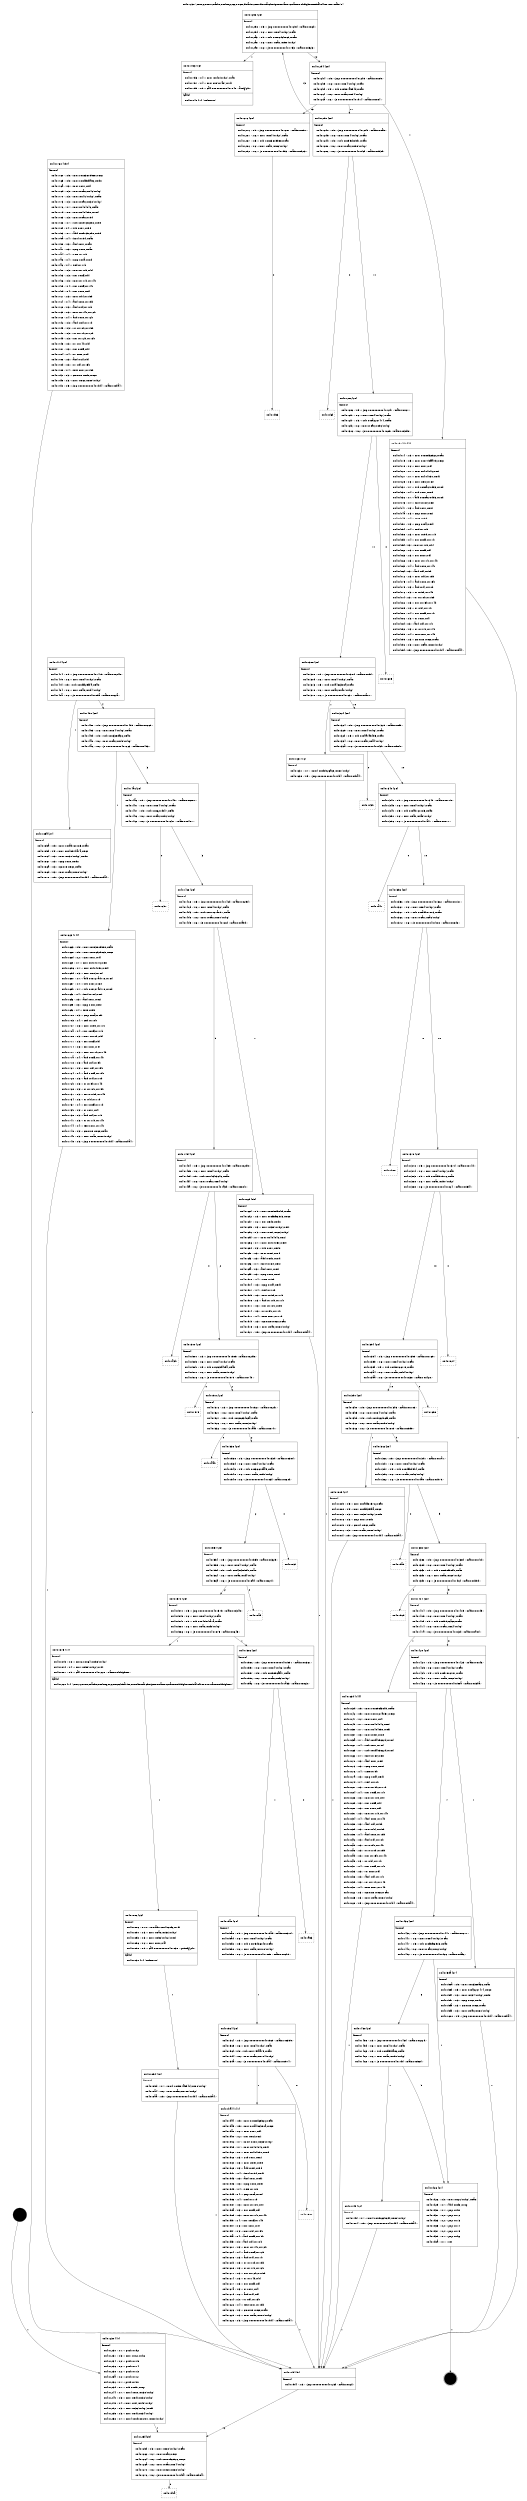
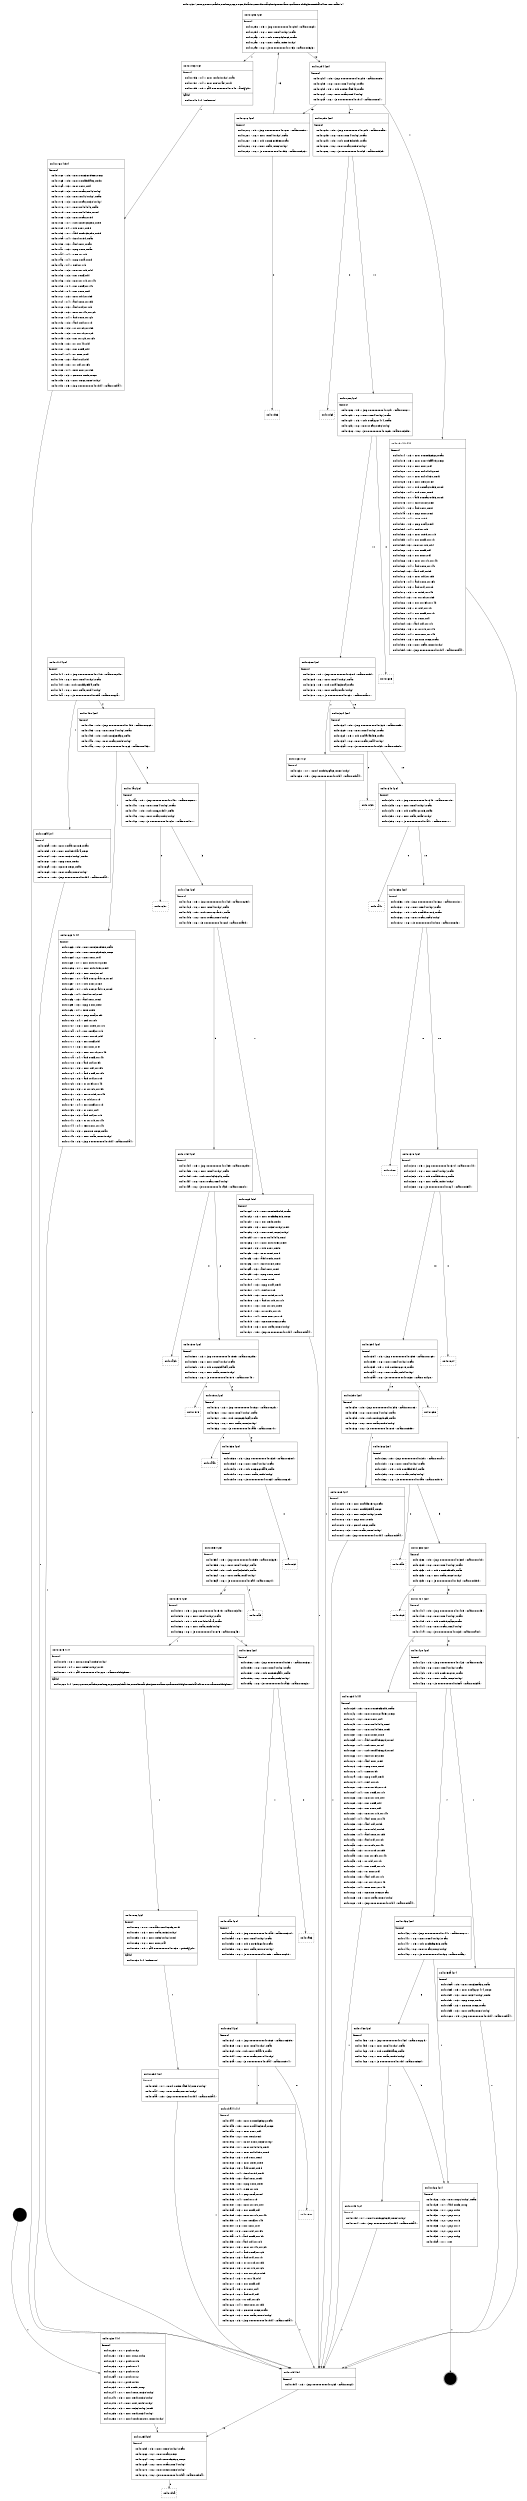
edge "0x4012d0 [28]" -> "0x401298 [28]": now "0x40127c [28]" -> "0x401298 [28]"
edge "0x401753 [13]" -> "0x401760 [157]": added, label "1"
edge "0x4013b0 [28]" -> "0x4013cc [28]": removed, label "9"
edge "0x401538 [28]" -> "0x401554 [28]": removed, label "2"
edge "0x40185a [27]" -> "0x401dd4 [5]": added, label "1"
